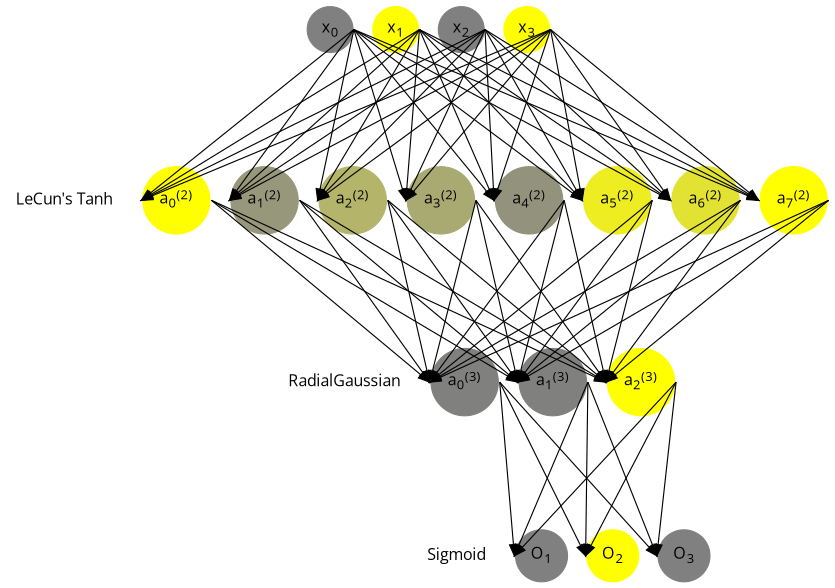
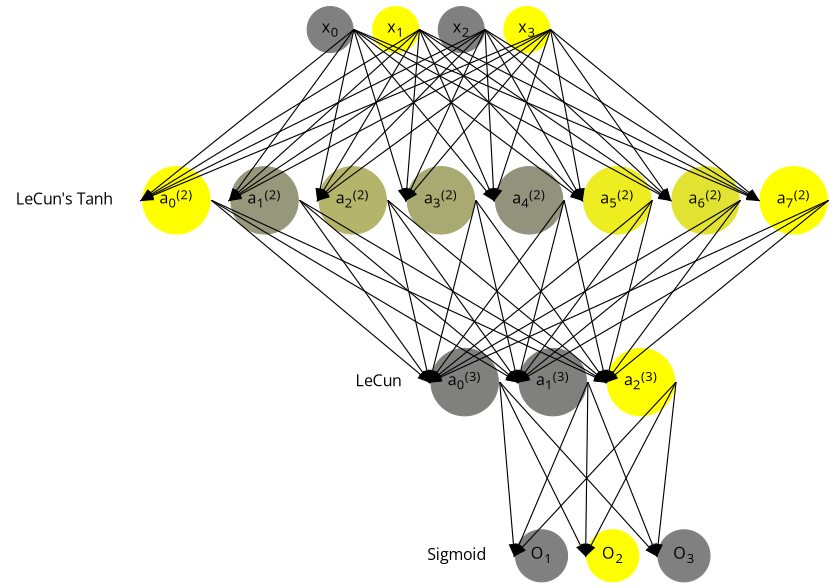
node "RadialGaussian": label "RadialGaussian" -> "LeCun"
